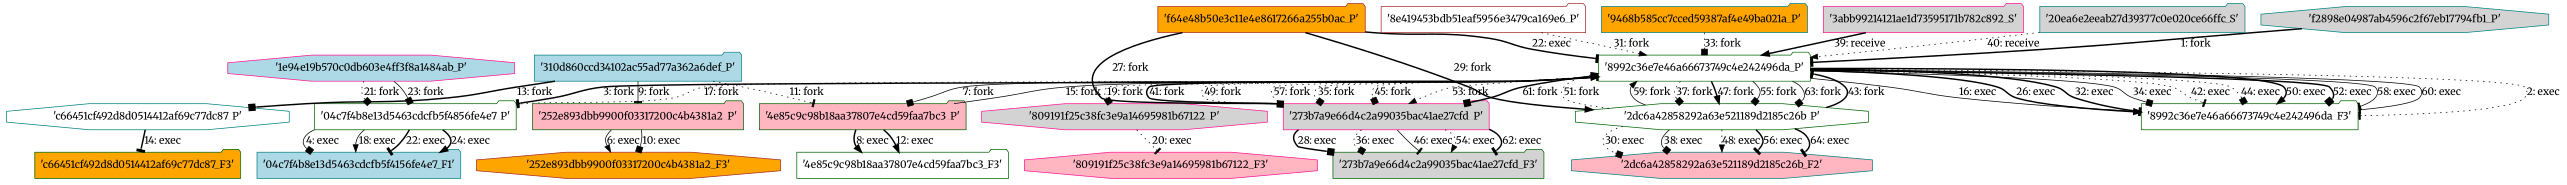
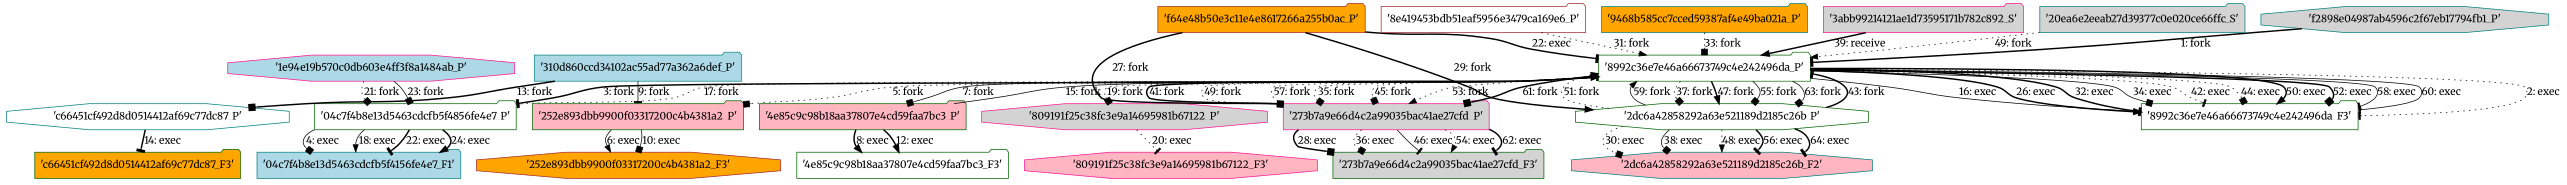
edge "'20ea6e2eeab27d39377c0e020ce66ffc_S'" -> "'8992c36e7e46a66673749c4e242496da_P'": label "40: receive" -> "49: fork"
edge "'8992c36e7e46a66673749c4e242496da_P'" -> "'252e893dbb9900f03317200c4b4381a2_P'": added, label "5: fork"
edge "'310d860ccd34102ac55ad77a362a6def_P'" -> "'4e85c9c98b18aa37807e4cd59faa7bc3_P'": removed, label "11: fork"
